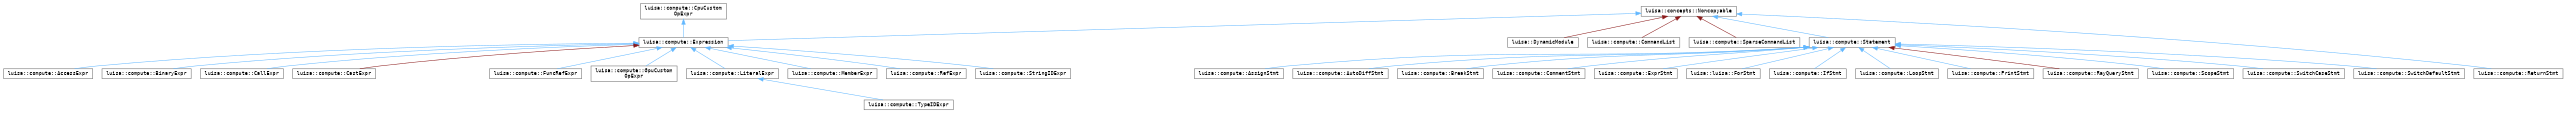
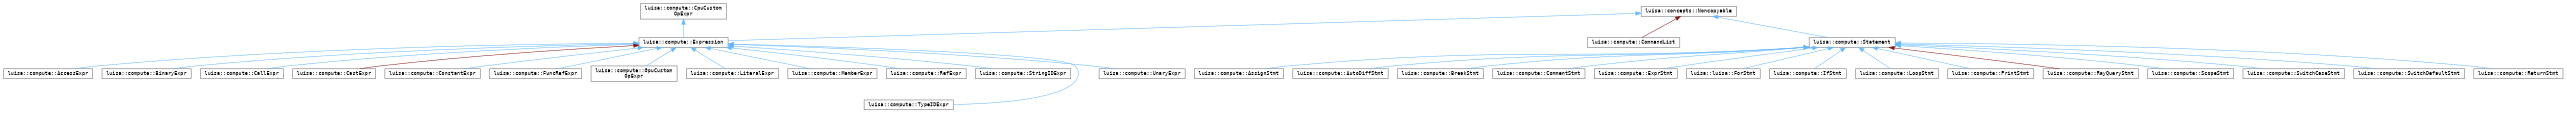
edge "luisa::compute::ReturnStmt" -> "luisa::concepts::Noncopyable": now "luisa::compute::ReturnStmt" -> "luisa::compute::Statement"
node "luisa::DynamicModule": removed
node "luisa::compute::SparseCommandList": removed
node "luisa::compute::ConstantExpr": added
node "luisa::compute::UnaryExpr": added
edge "luisa::compute::TypeIDExpr" -> "luisa::compute::LiteralExpr": now "luisa::compute::TypeIDExpr" -> "luisa::compute::Expression"
